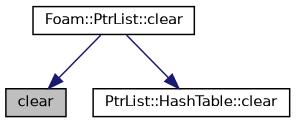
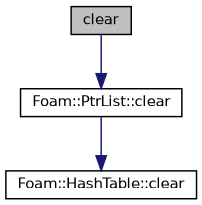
edge "Foam::PtrList::clear" -> "clear": reversed
node "PtrList::HashTable::clear": label "PtrList::HashTable::clear" -> "Foam::HashTable::clear"
